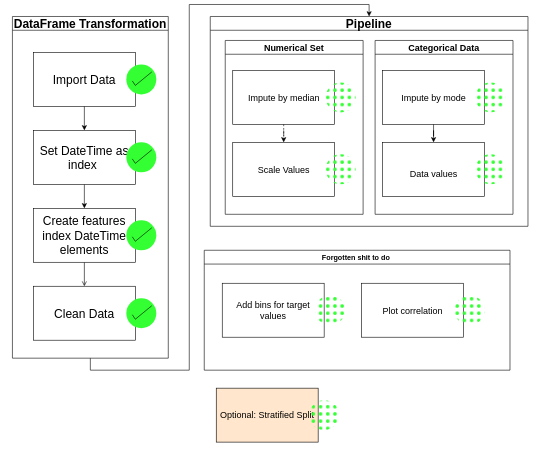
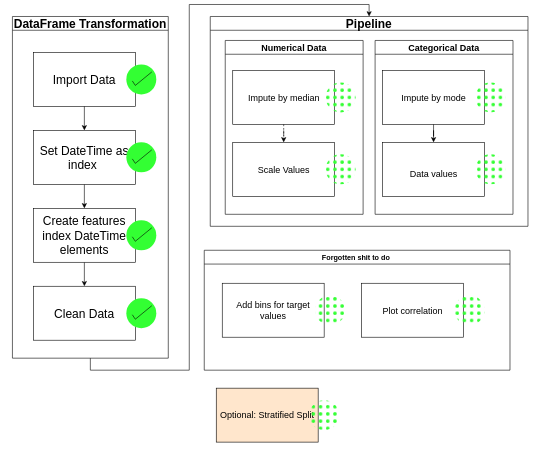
node "Numerical Set": label "Numerical Set" -> "Numerical Data"
edge "Create features index DateTime elements" -> "Clean Data": arrowhead open -> classic
